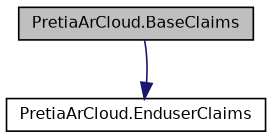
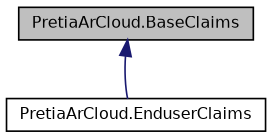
edge "PretiaArCloud.BaseClaims" -> "PretiaArCloud.EnduserClaims": reversed
